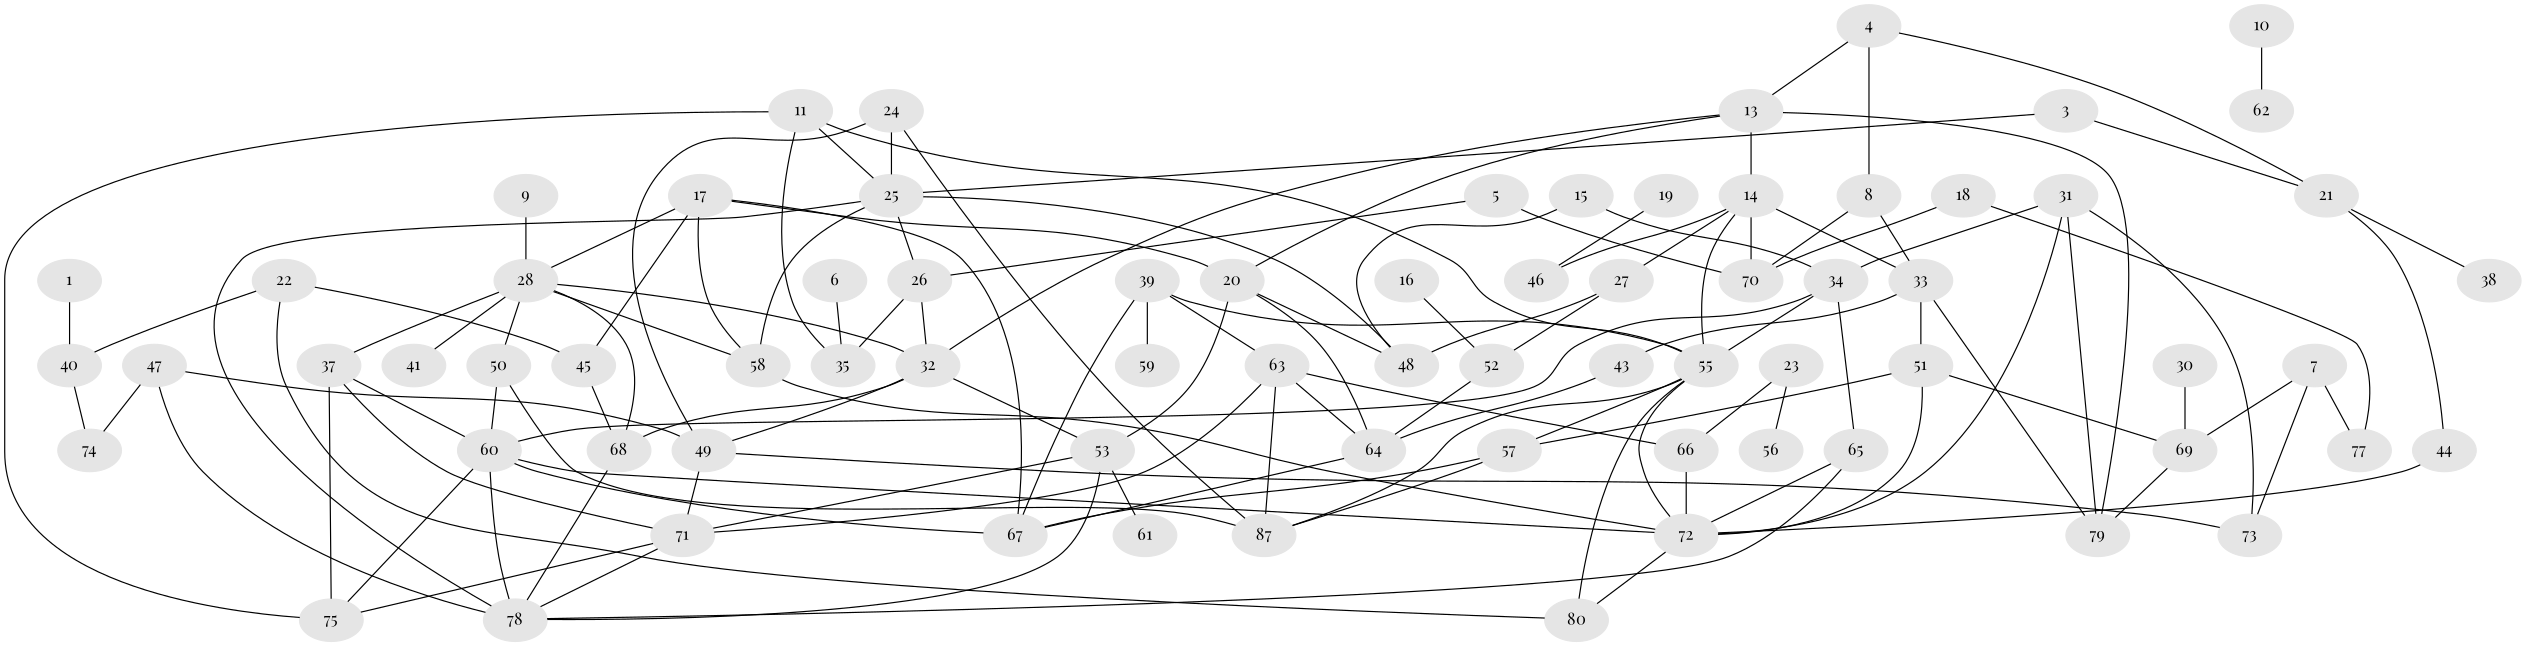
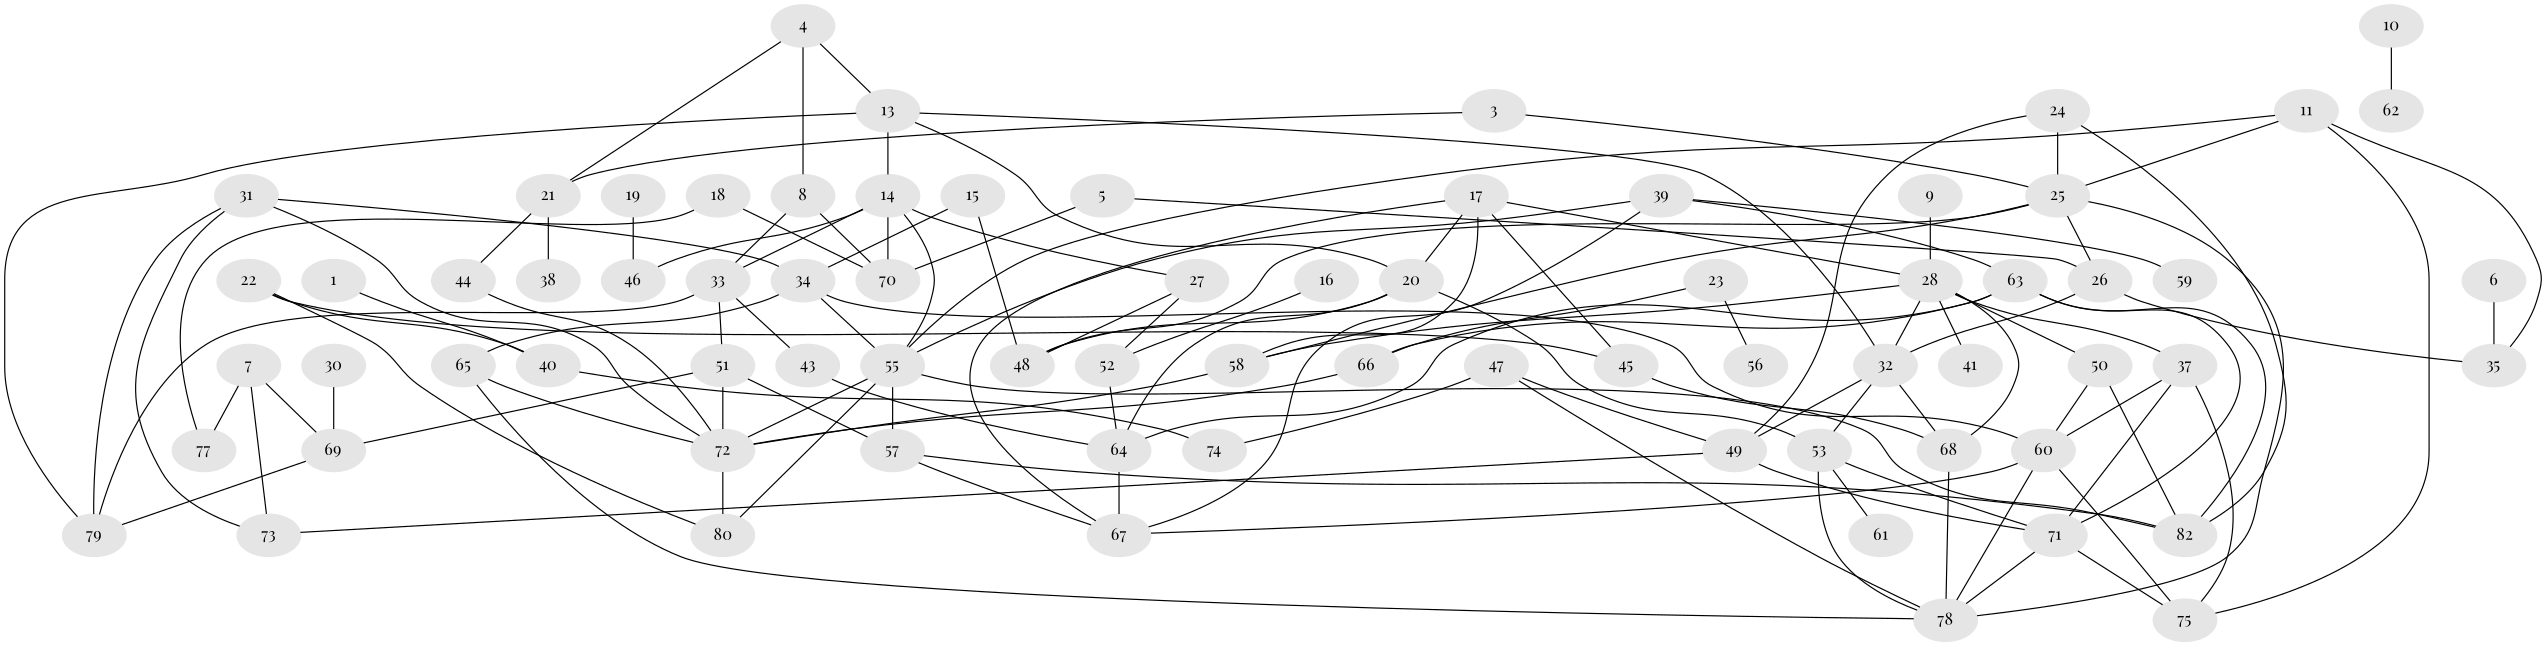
edge "60" -- "72": removed
node "87": label "87" -> "82"
